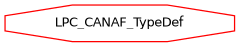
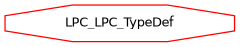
node "LPC_CANAF_TypeDef": label "LPC_CANAF_TypeDef" -> "LPC_LPC_TypeDef"
